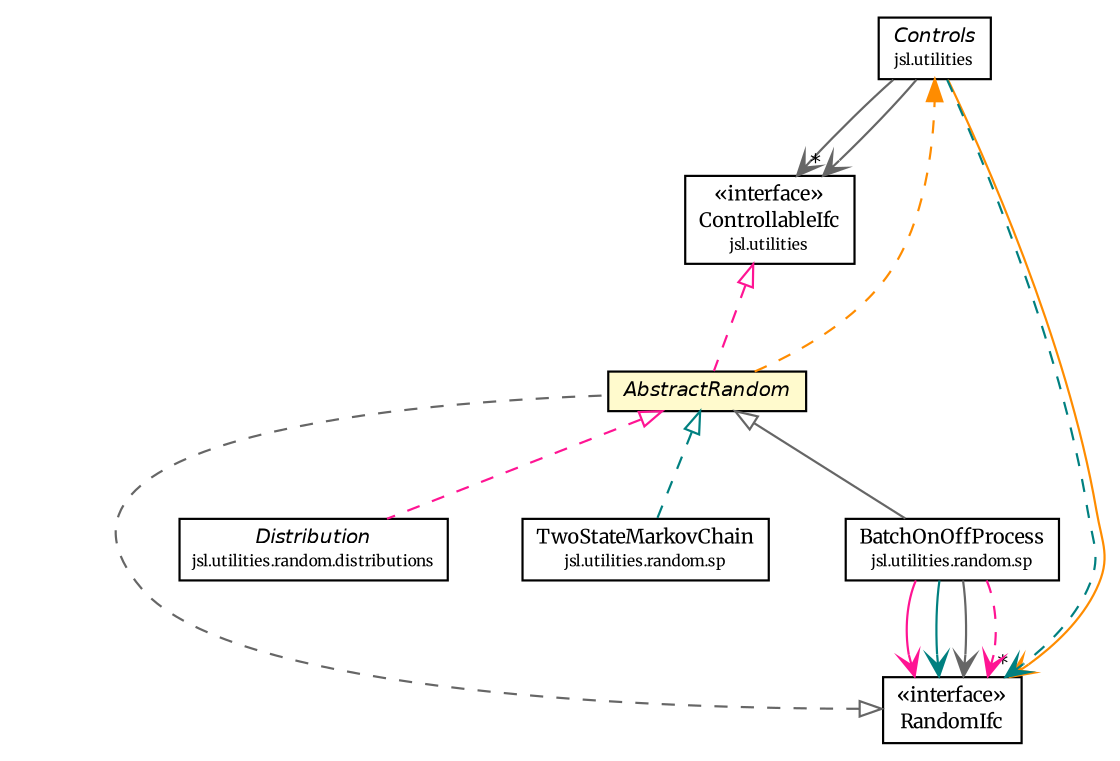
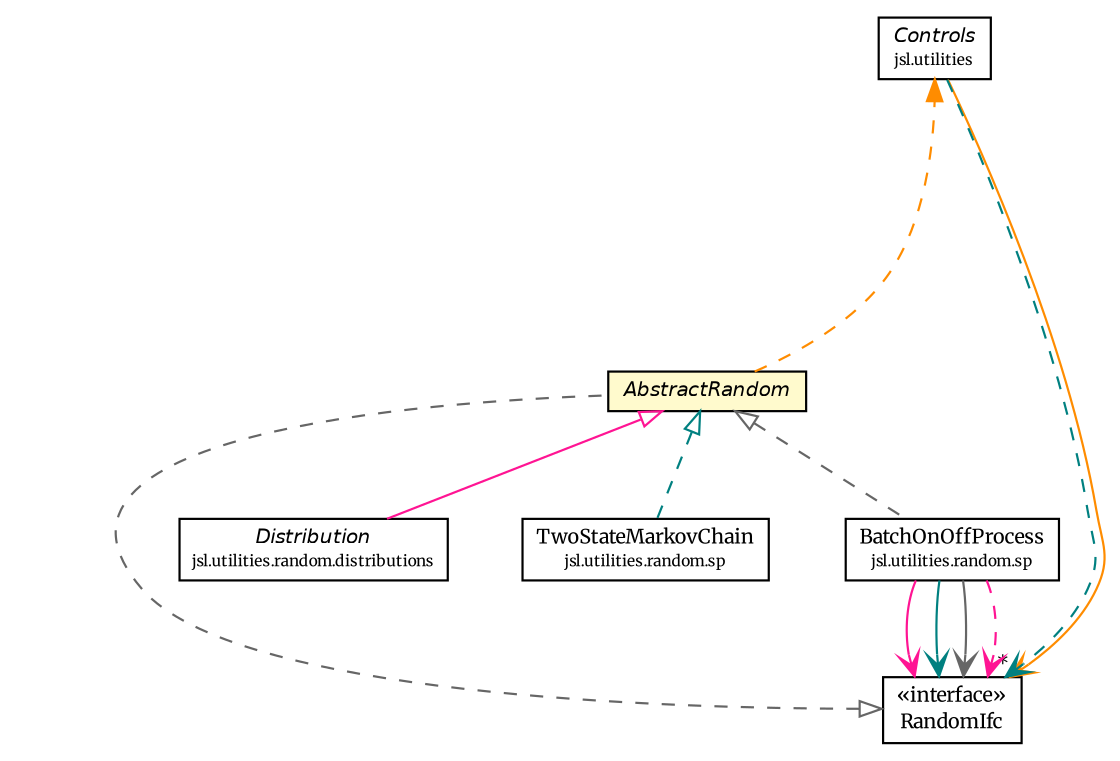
node "ControllableIfc": removed
edge "Distribution" -> "AbstractRandom": style dashed -> solid
edge "BatchOnOffProcess" -> "AbstractRandom": style solid -> dashed
